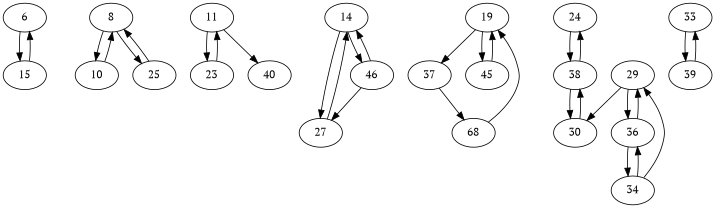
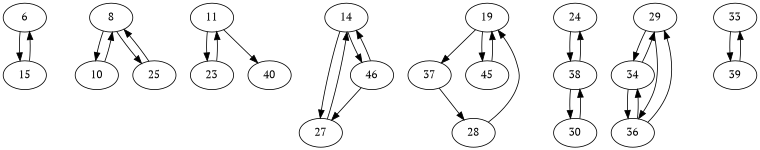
edge "29" -> "30": now "29" -> "34"
node "68": label "68" -> "28"
